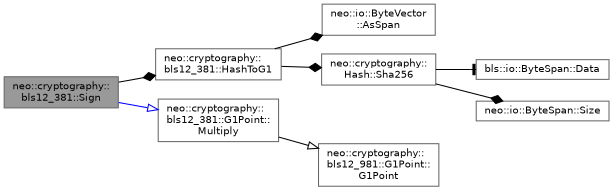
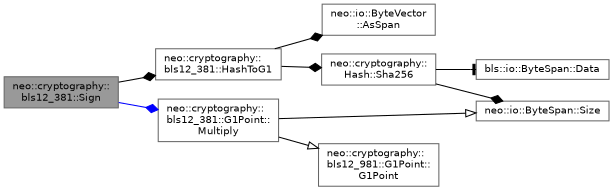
edge "neo::cryptography:: bls12_381::Sign" -> "neo::cryptography:: bls12_381::G1Point:: Multiply": arrowhead onormal -> diamond
edge "neo::cryptography:: bls12_381::G1Point:: Multiply" -> "neo::io::ByteSpan::Size": added
